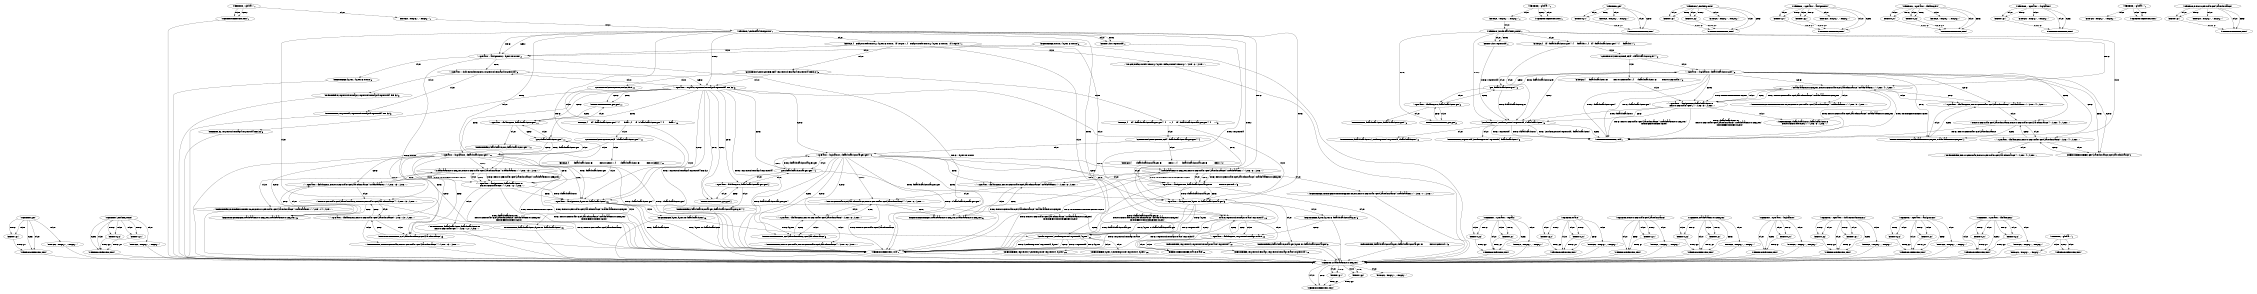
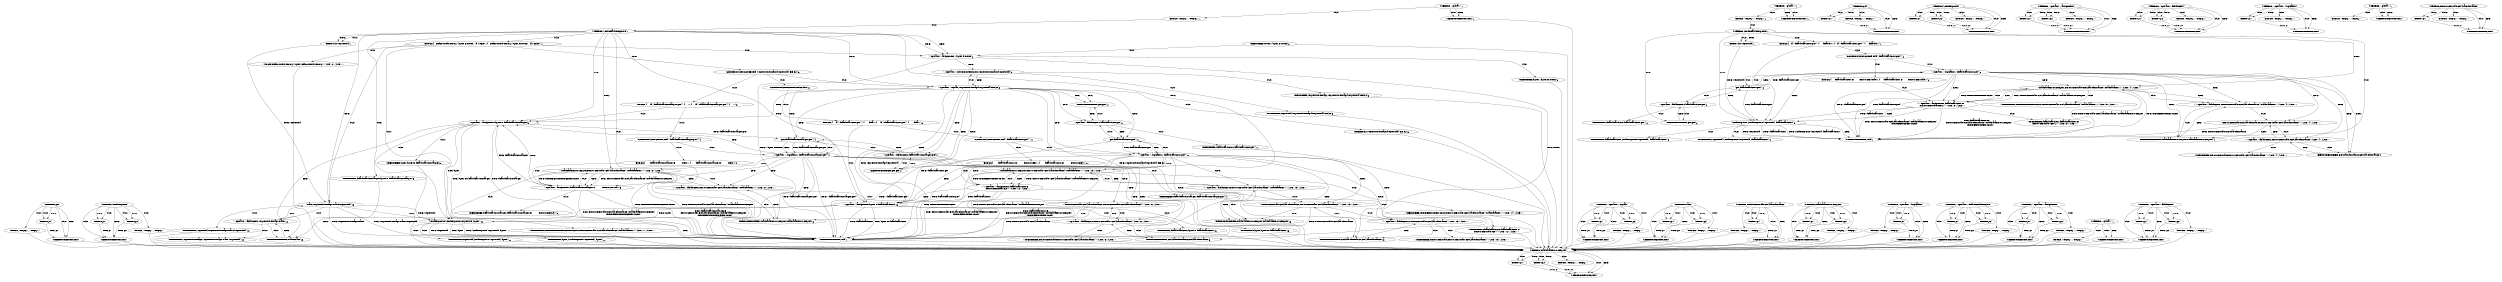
edge "(get,default_favicon_large_.get())" -> "(<operator>.assignment,bytes = default_favicon_large_)": reversed
edge "(IDENTIFIER,bytes,bytes = default_favicon_large_)" -> "(<operator>.fieldAccess,request_size_map_.erase)": now "(FIELD_IDENTIFIER,erase,erase)" -> "(<operator>.fieldAccess,request_size_map_.erase)"
edge "(IDENTIFIER,bytes,bytes = default_favicon_)" -> "(SendResponse,SendResponse(request_id, bytes))": now "(<operator>.assignment,bytes = default_favicon_)" -> "(SendResponse,SendResponse(request_id, bytes))"
